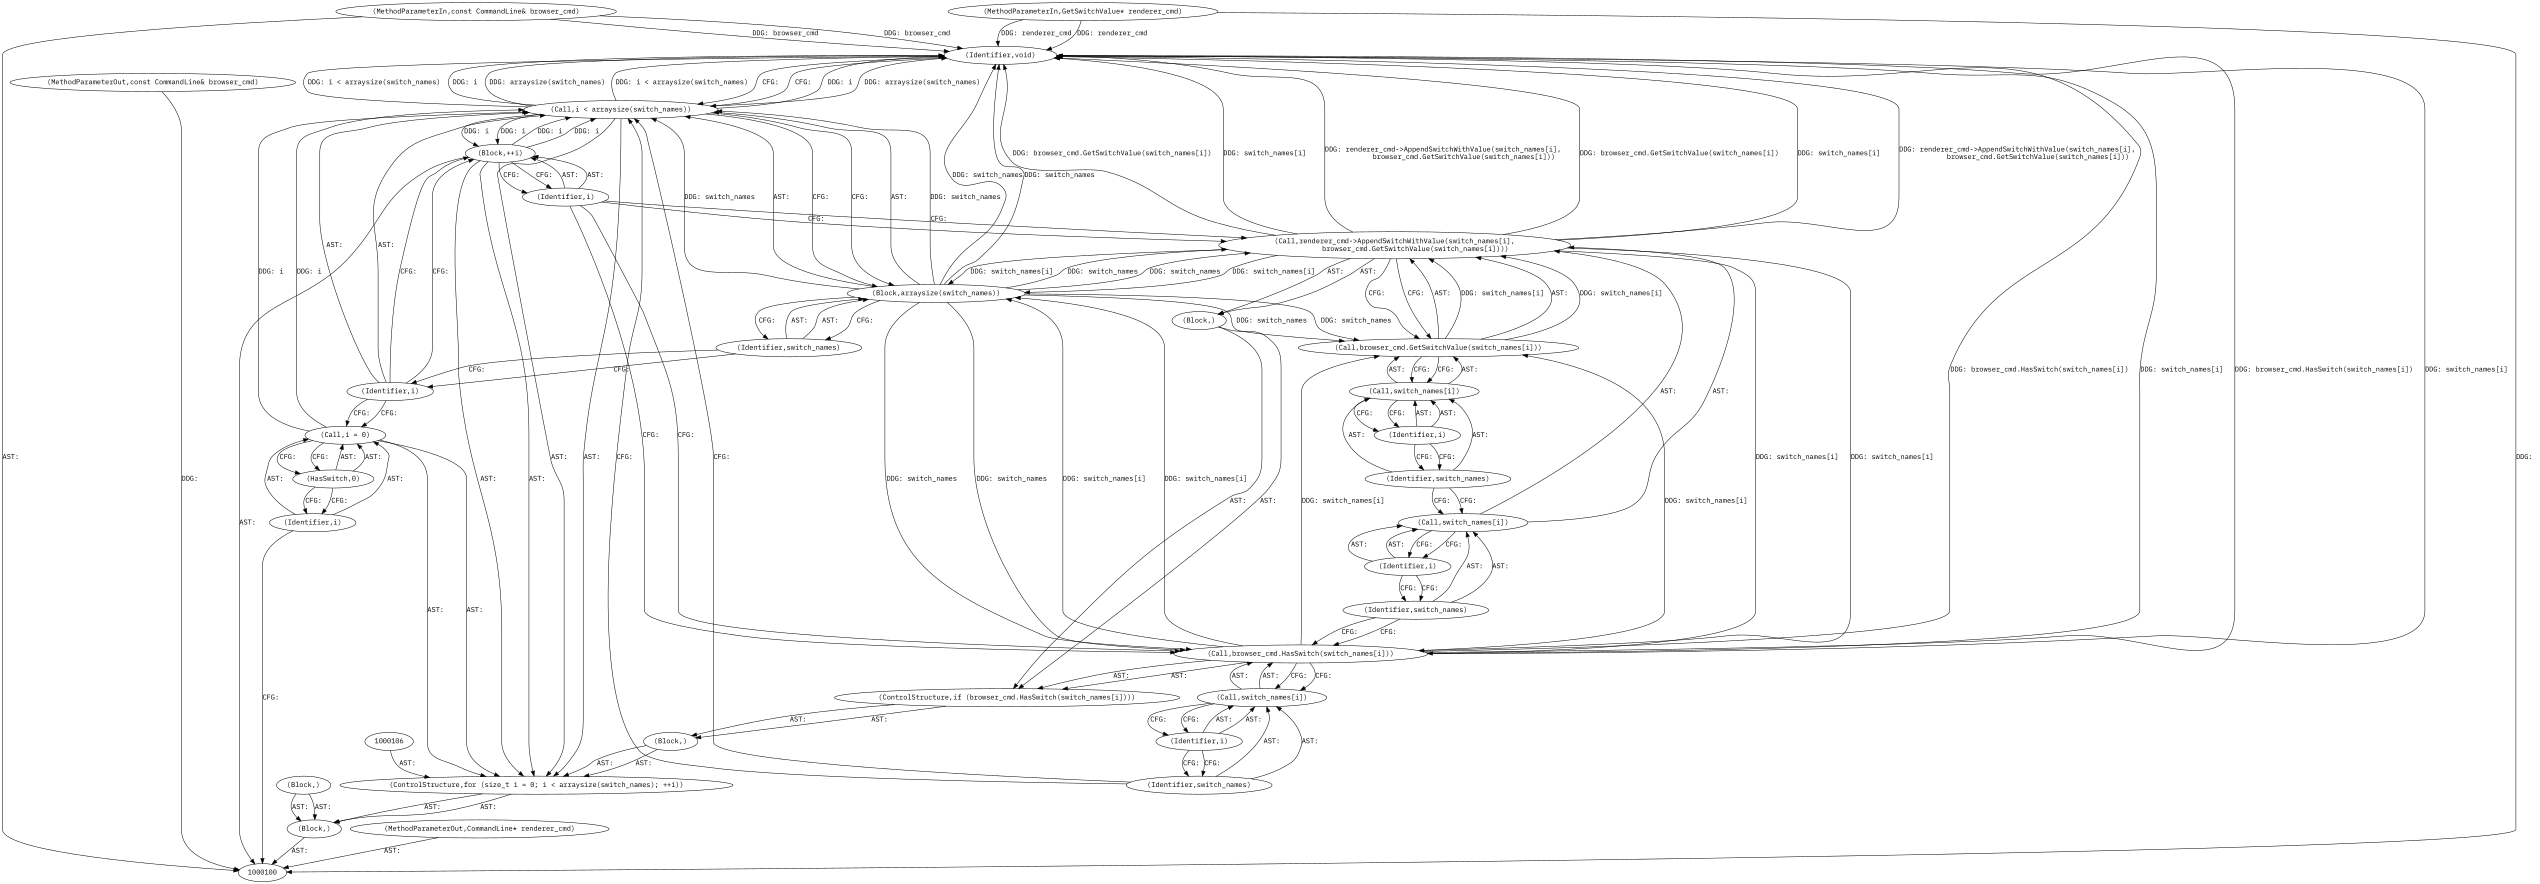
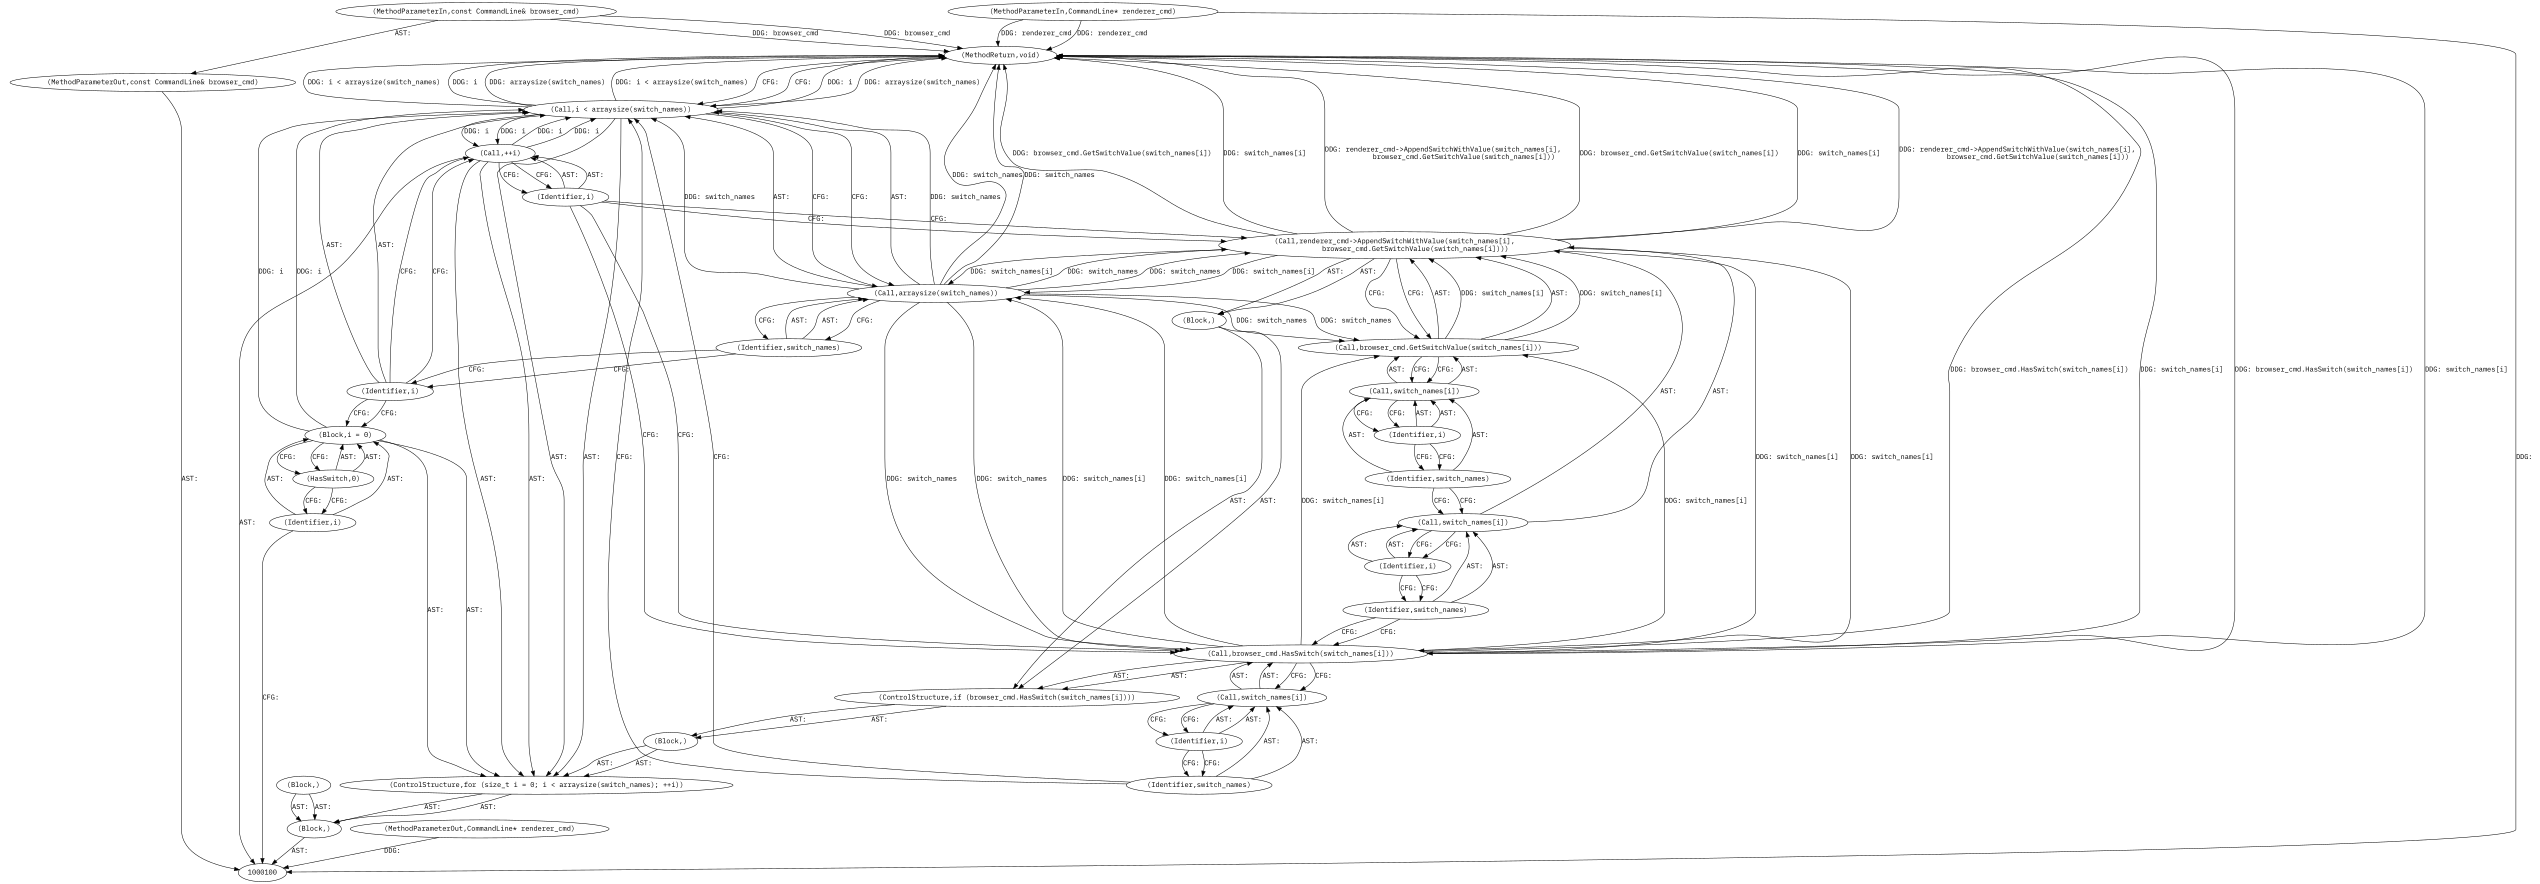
node "(MethodParameterIn,GetSwitchValue* renderer_cmd)": label "(MethodParameterIn,GetSwitchValue* renderer_cmd)" -> "(MethodParameterIn,CommandLine* renderer_cmd)"
node "(Identifier,void)": label "(Identifier,void)" -> "(MethodReturn,void)"
node "(Block,++i)": label "(Block,++i)" -> "(Call,++i)"
node "(Block,arraysize(switch_names))": label "(Block,arraysize(switch_names))" -> "(Call,arraysize(switch_names))"
edge "(MethodParameterIn,const CommandLine& browser_cmd)" -> "1000100": now "(MethodParameterIn,const CommandLine& browser_cmd)" -> "(MethodParameterOut,const CommandLine& browser_cmd)"
node "(Call,i = 0)": label "(Call,i = 0)" -> "(Block,i = 0)"
edge "(MethodParameterOut,const CommandLine& browser_cmd)" -> "1000100": label "DDG: " -> "AST: "
node "1000106": removed
edge "(MethodParameterOut,CommandLine* renderer_cmd)" -> "1000100": label "AST: " -> "DDG: "
